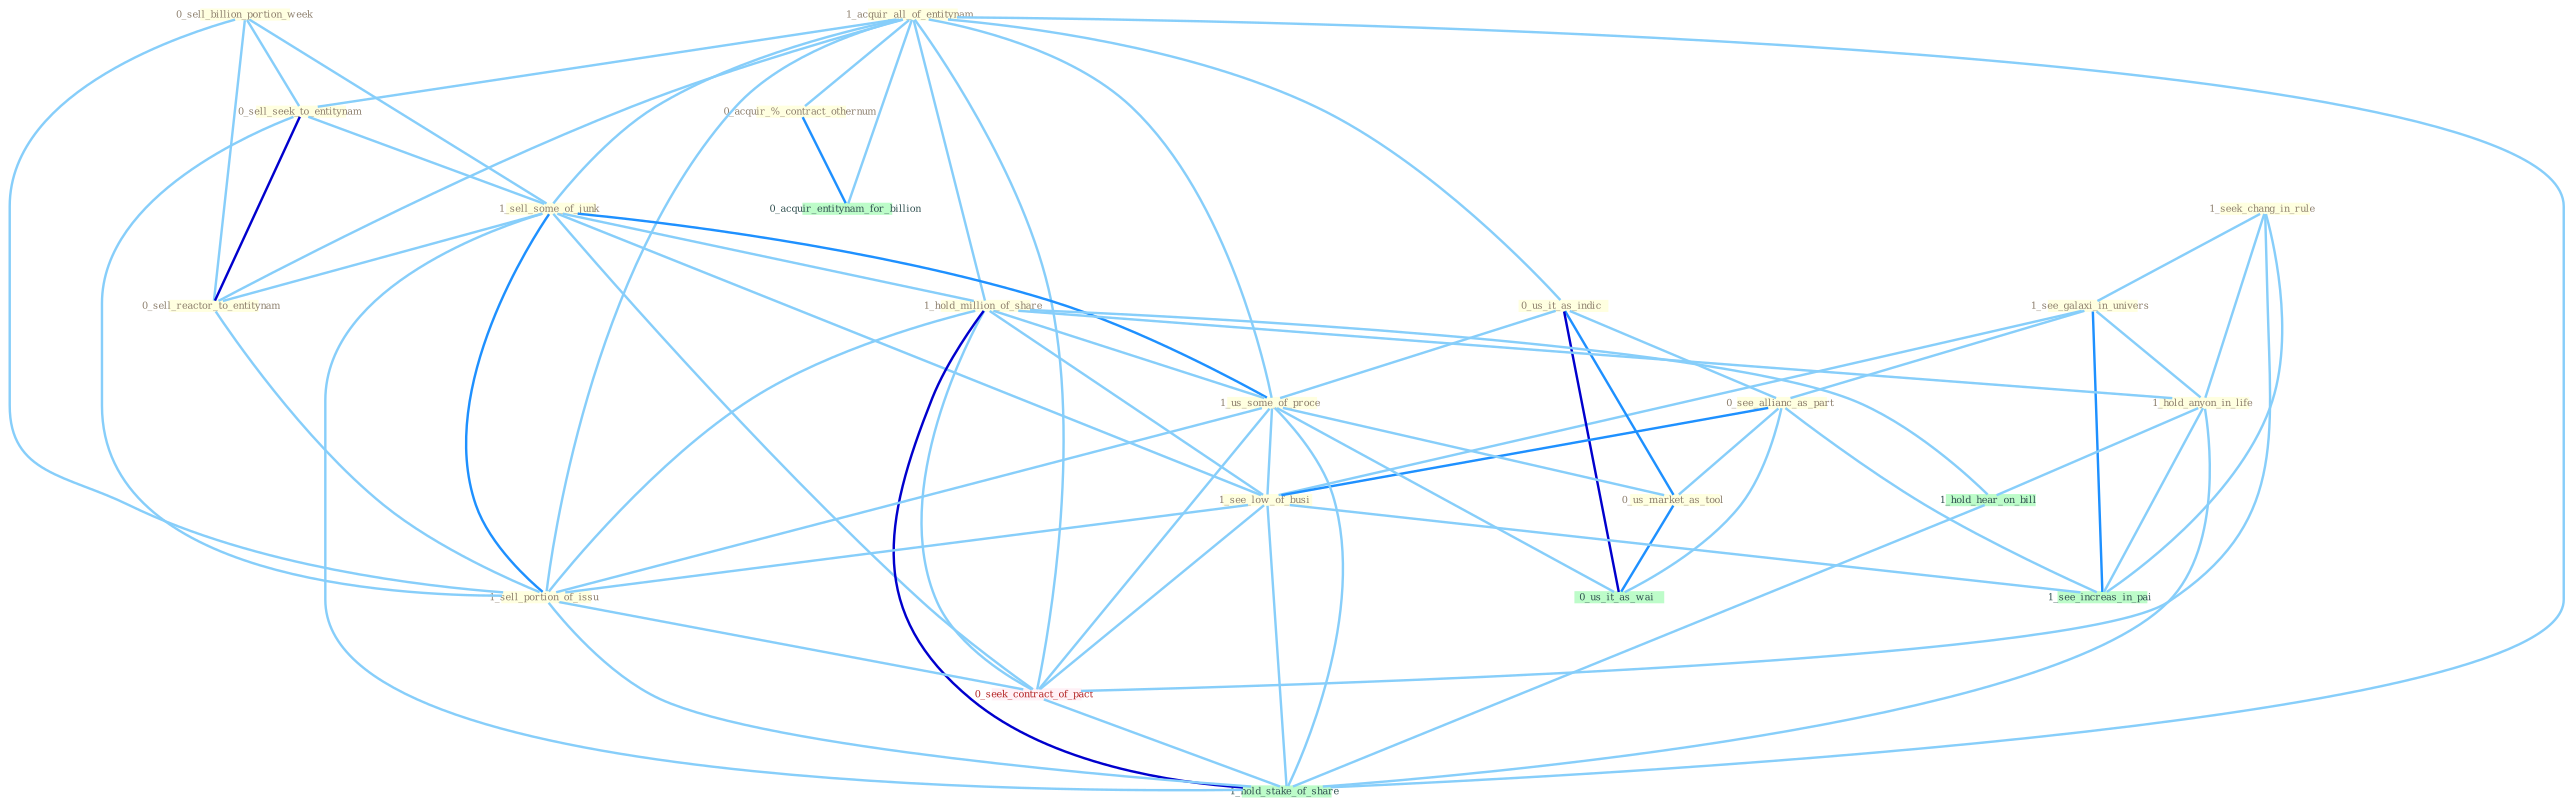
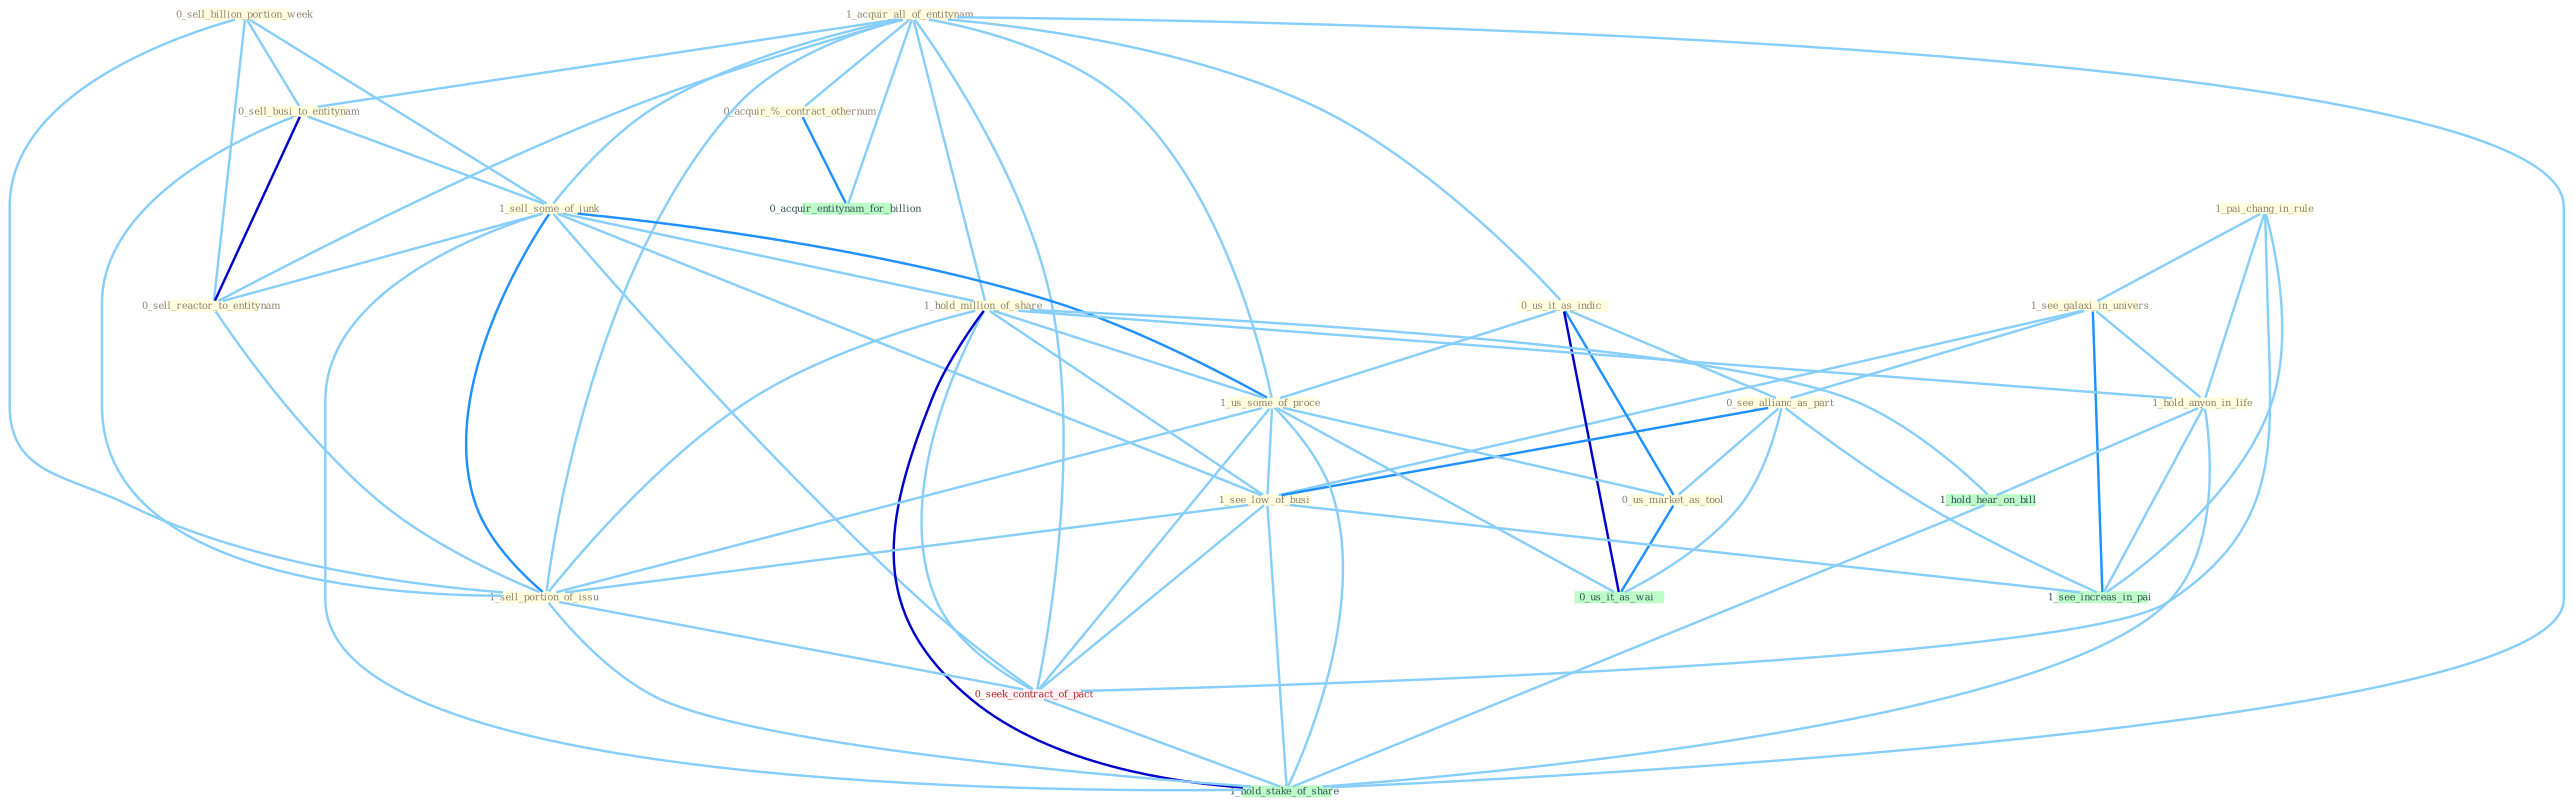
node "0_sell_seek_to_entitynam": label "0_sell_seek_to_entitynam" -> "0_sell_busi_to_entitynam"
node "1_seek_chang_in_rule": label "1_seek_chang_in_rule" -> "1_pai_chang_in_rule"
